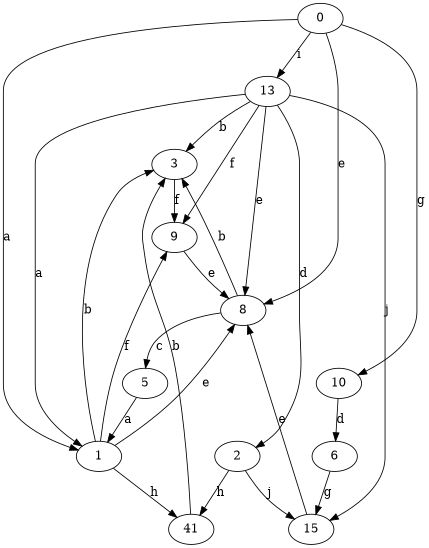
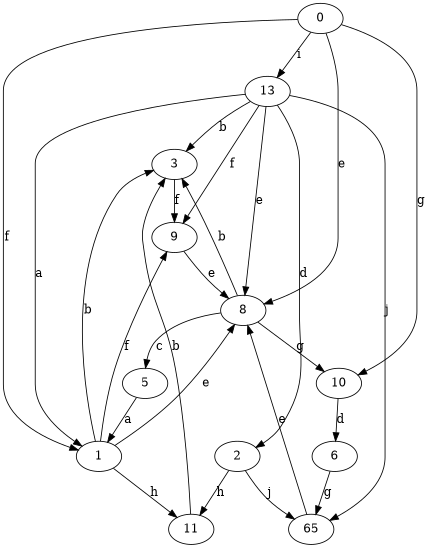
edge "0" -> "1": label "a" -> "f"
edge "8" -> "10": added, label "g"
node "41": label "41" -> "11"
node "15": label "15" -> "65"
